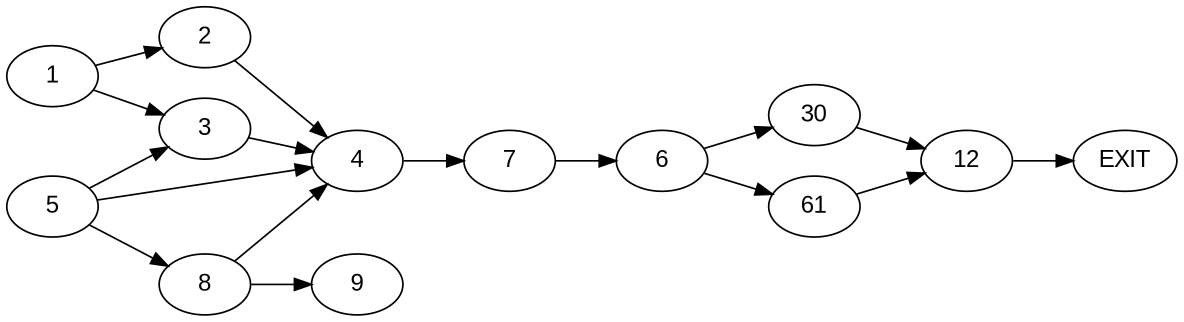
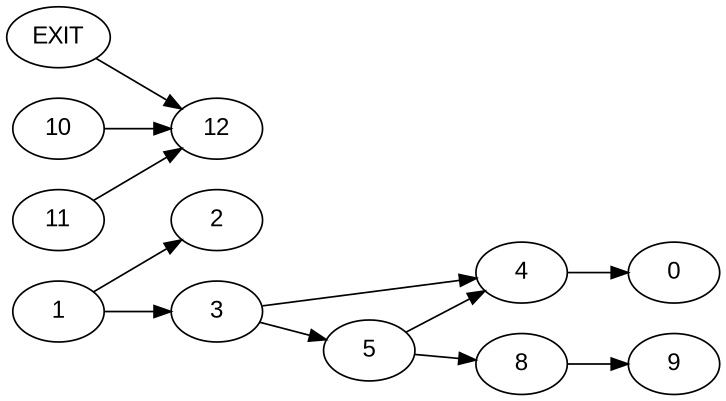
edge "2" -> "4": removed
node "30": label "30" -> "10"
node "7": label "7" -> "0"
node "6": removed
edge "12" -> "EXIT": reversed
edge "5" -> "3": reversed
node "61": label "61" -> "11"
edge "8" -> "4": removed
